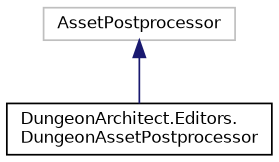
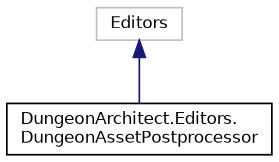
node "AssetPostprocessor": label "AssetPostprocessor" -> "Editors"
